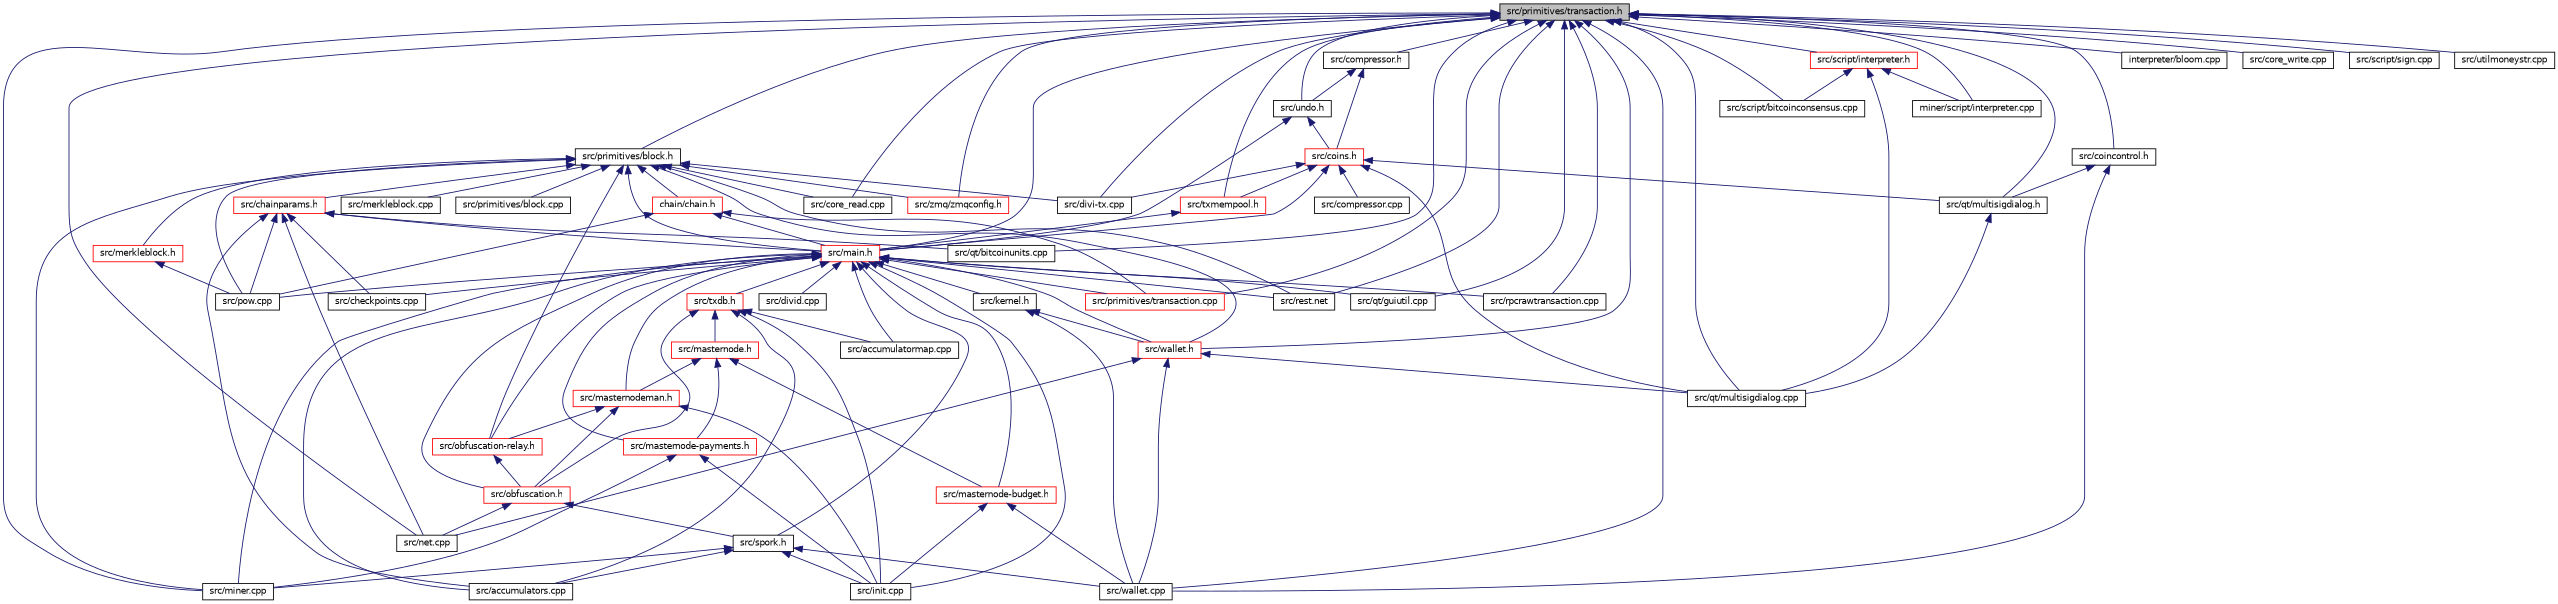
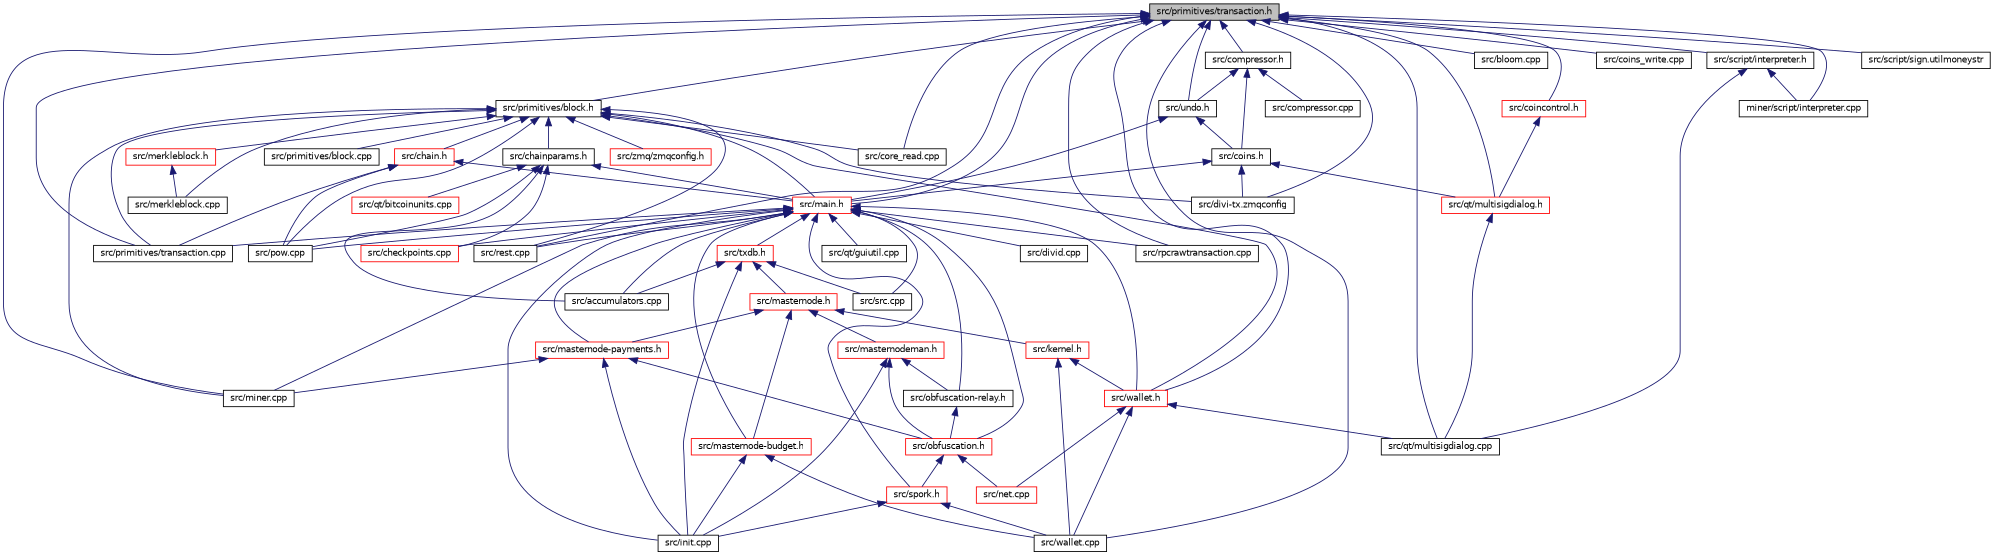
edge "src/net.cpp" -> "src/primitives/transaction.h": removed
edge "src/zmq/zmqconfig.h" -> "src/primitives/transaction.h": removed
node "src/script/interpreter.h": color red -> black
node "interpreter/bloom.cpp": label "interpreter/bloom.cpp" -> "src/bloom.cpp"
node "src/core_write.cpp": label "src/core_write.cpp" -> "src/coins_write.cpp"
node "src/script/sign.cpp": label "src/script/sign.cpp" -> "src/script/sign.utilmoneystr"
node "src/utilmoneystr.cpp": removed
node "src/script/bitcoinconsensus.cpp": removed
node "src/coins.h": color red -> black
node "src/coincontrol.h": color black -> red
edge "src/compressor.cpp" -> "src/coins.h": now "src/compressor.cpp" -> "src/compressor.h"
edge "src/qt/guiutil.cpp" -> "src/primitives/transaction.h": removed
node "src/chainparams.h": color red -> black
node "chain/chain.h": label "chain/chain.h" -> "src/chain.h"
node "src/divi-tx.cpp": label "src/divi-tx.cpp" -> "src/divi-tx.zmqconfig"
node "src/txmempool.h": removed
node "src/qt/multisigdialog.h": color black -> red
edge "src/qt/bitcoinunits.cpp" -> "src/primitives/transaction.h": removed
node "src/qt/bitcoinunits.cpp": color black -> red
edge "src/pow.cpp" -> "src/merkleblock.h": now "src/merkleblock.cpp" -> "src/merkleblock.h"
edge "src/kernel.h" -> "src/main.h": now "src/kernel.h" -> "src/masternode.h"
edge "src/masternodeman.h" -> "src/main.h": removed
node "src/checkpoints.cpp": color black -> red
node "src/kernel.h": color black -> red
node "src/primitives/transaction.cpp": color red -> black
node "src/rest.net": label "src/rest.net" -> "src/rest.cpp"
edge "src/obfuscation-relay.h" -> "src/primitives/block.h": now "src/primitives/transaction.cpp" -> "src/primitives/block.h"
edge "src/qt/multisigdialog.cpp" -> "src/coins.h": removed
node "src/accumulatormap.cpp": label "src/accumulatormap.cpp" -> "src/src.cpp"
edge "src/net.cpp" -> "src/chainparams.h": removed
edge "src/obfuscation.h" -> "src/txdb.h": now "src/obfuscation.h" -> "src/masternode-payments.h"
node "src/obfuscation-relay.h": color red -> black
node "src/net.cpp": color black -> red
node "src/spork.h": color black -> red
edge "src/accumulators.cpp" -> "src/spork.h": removed
edge "src/miner.cpp" -> "src/spork.h": removed
edge "src/wallet.cpp" -> "src/coincontrol.h": removed
